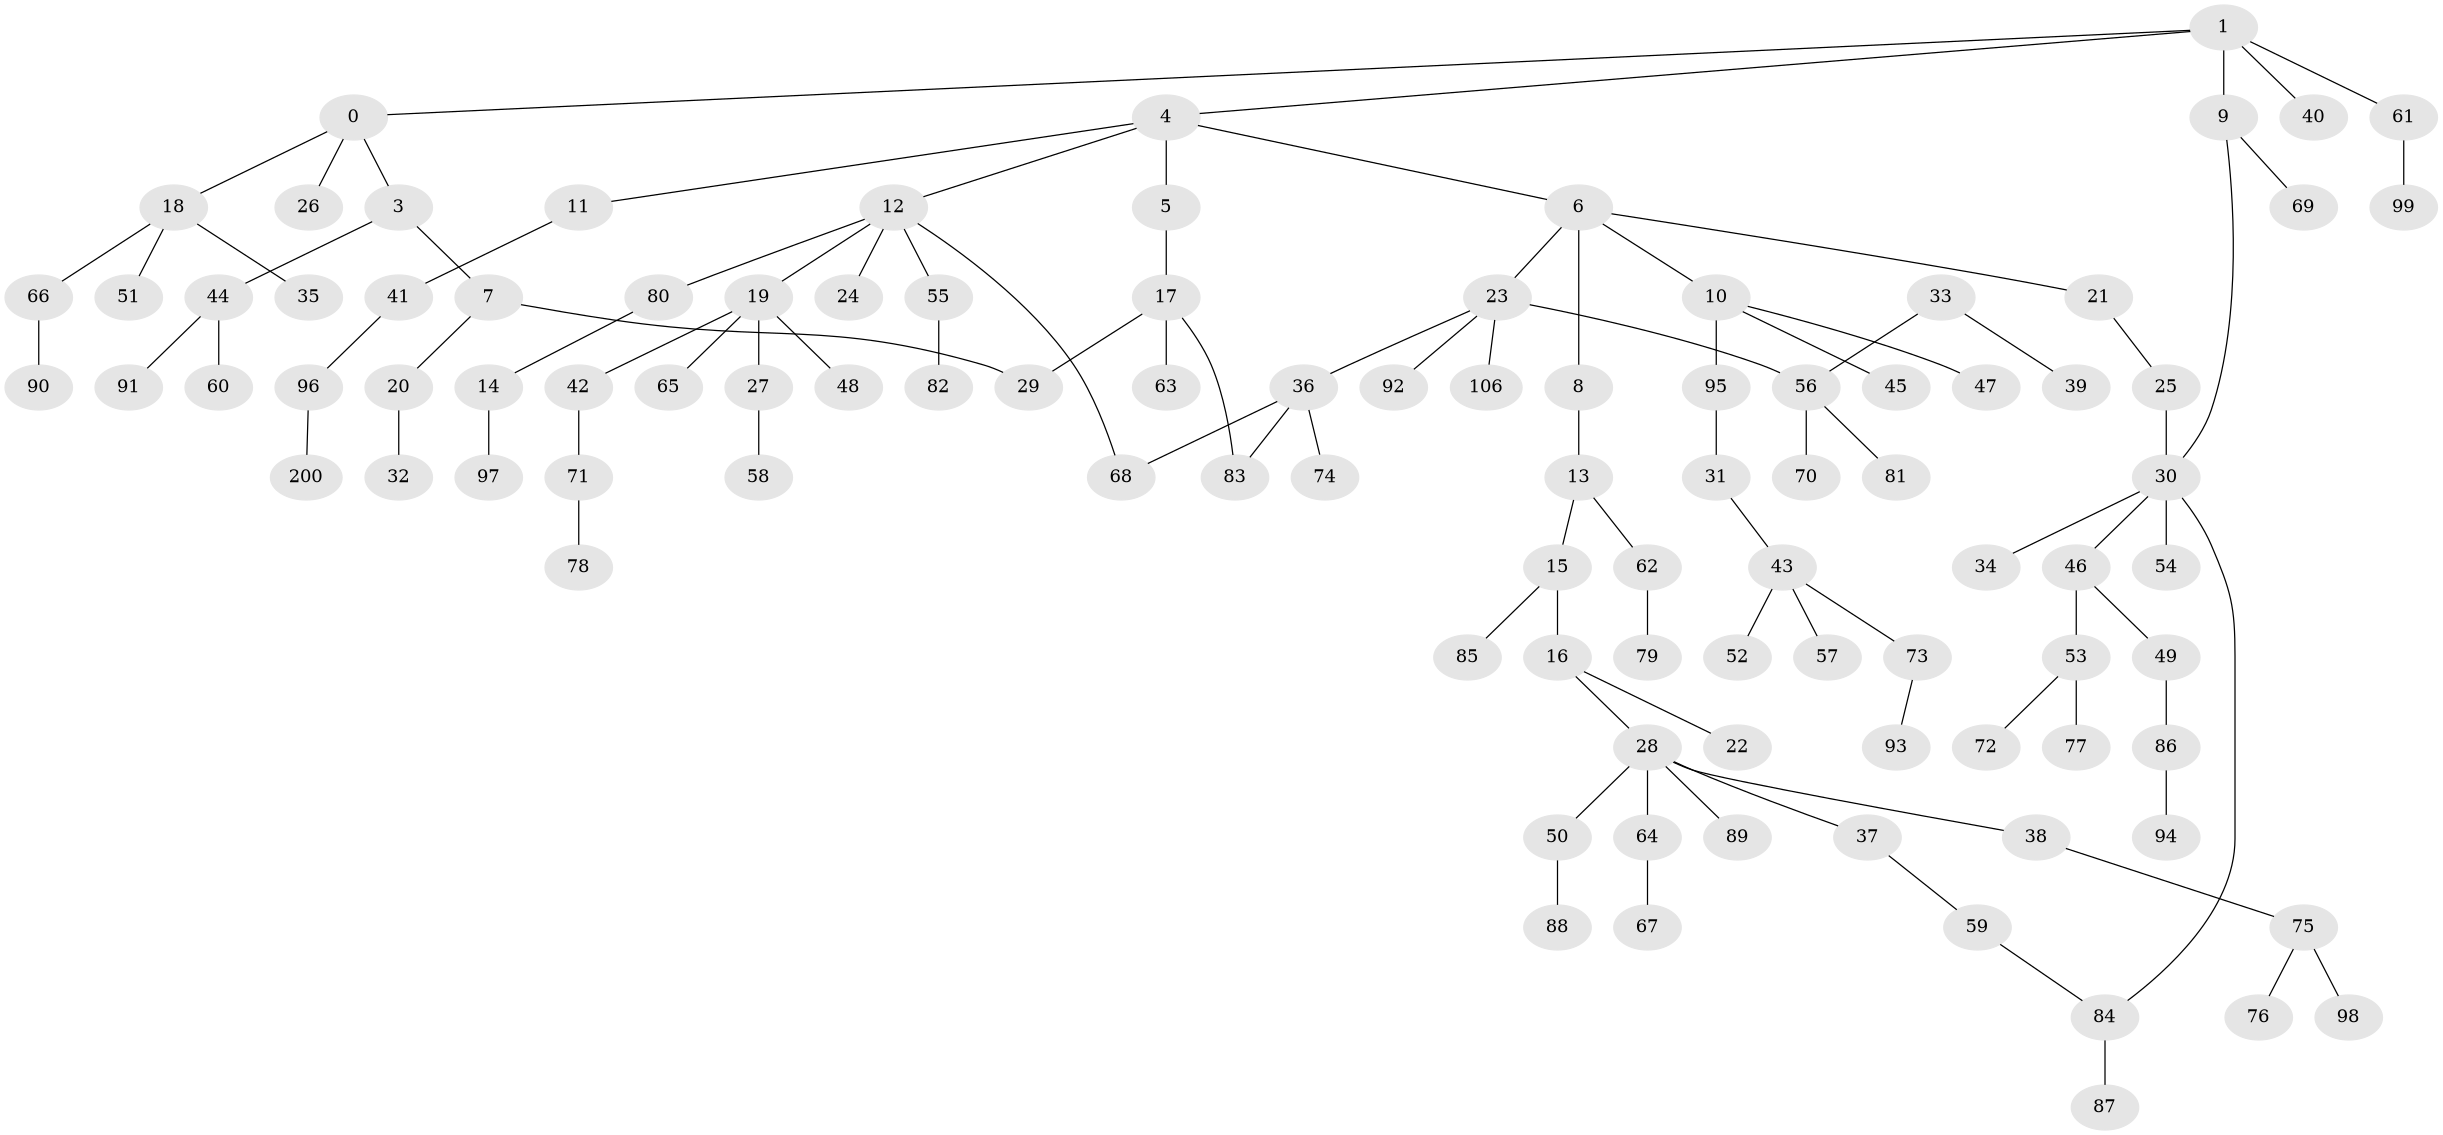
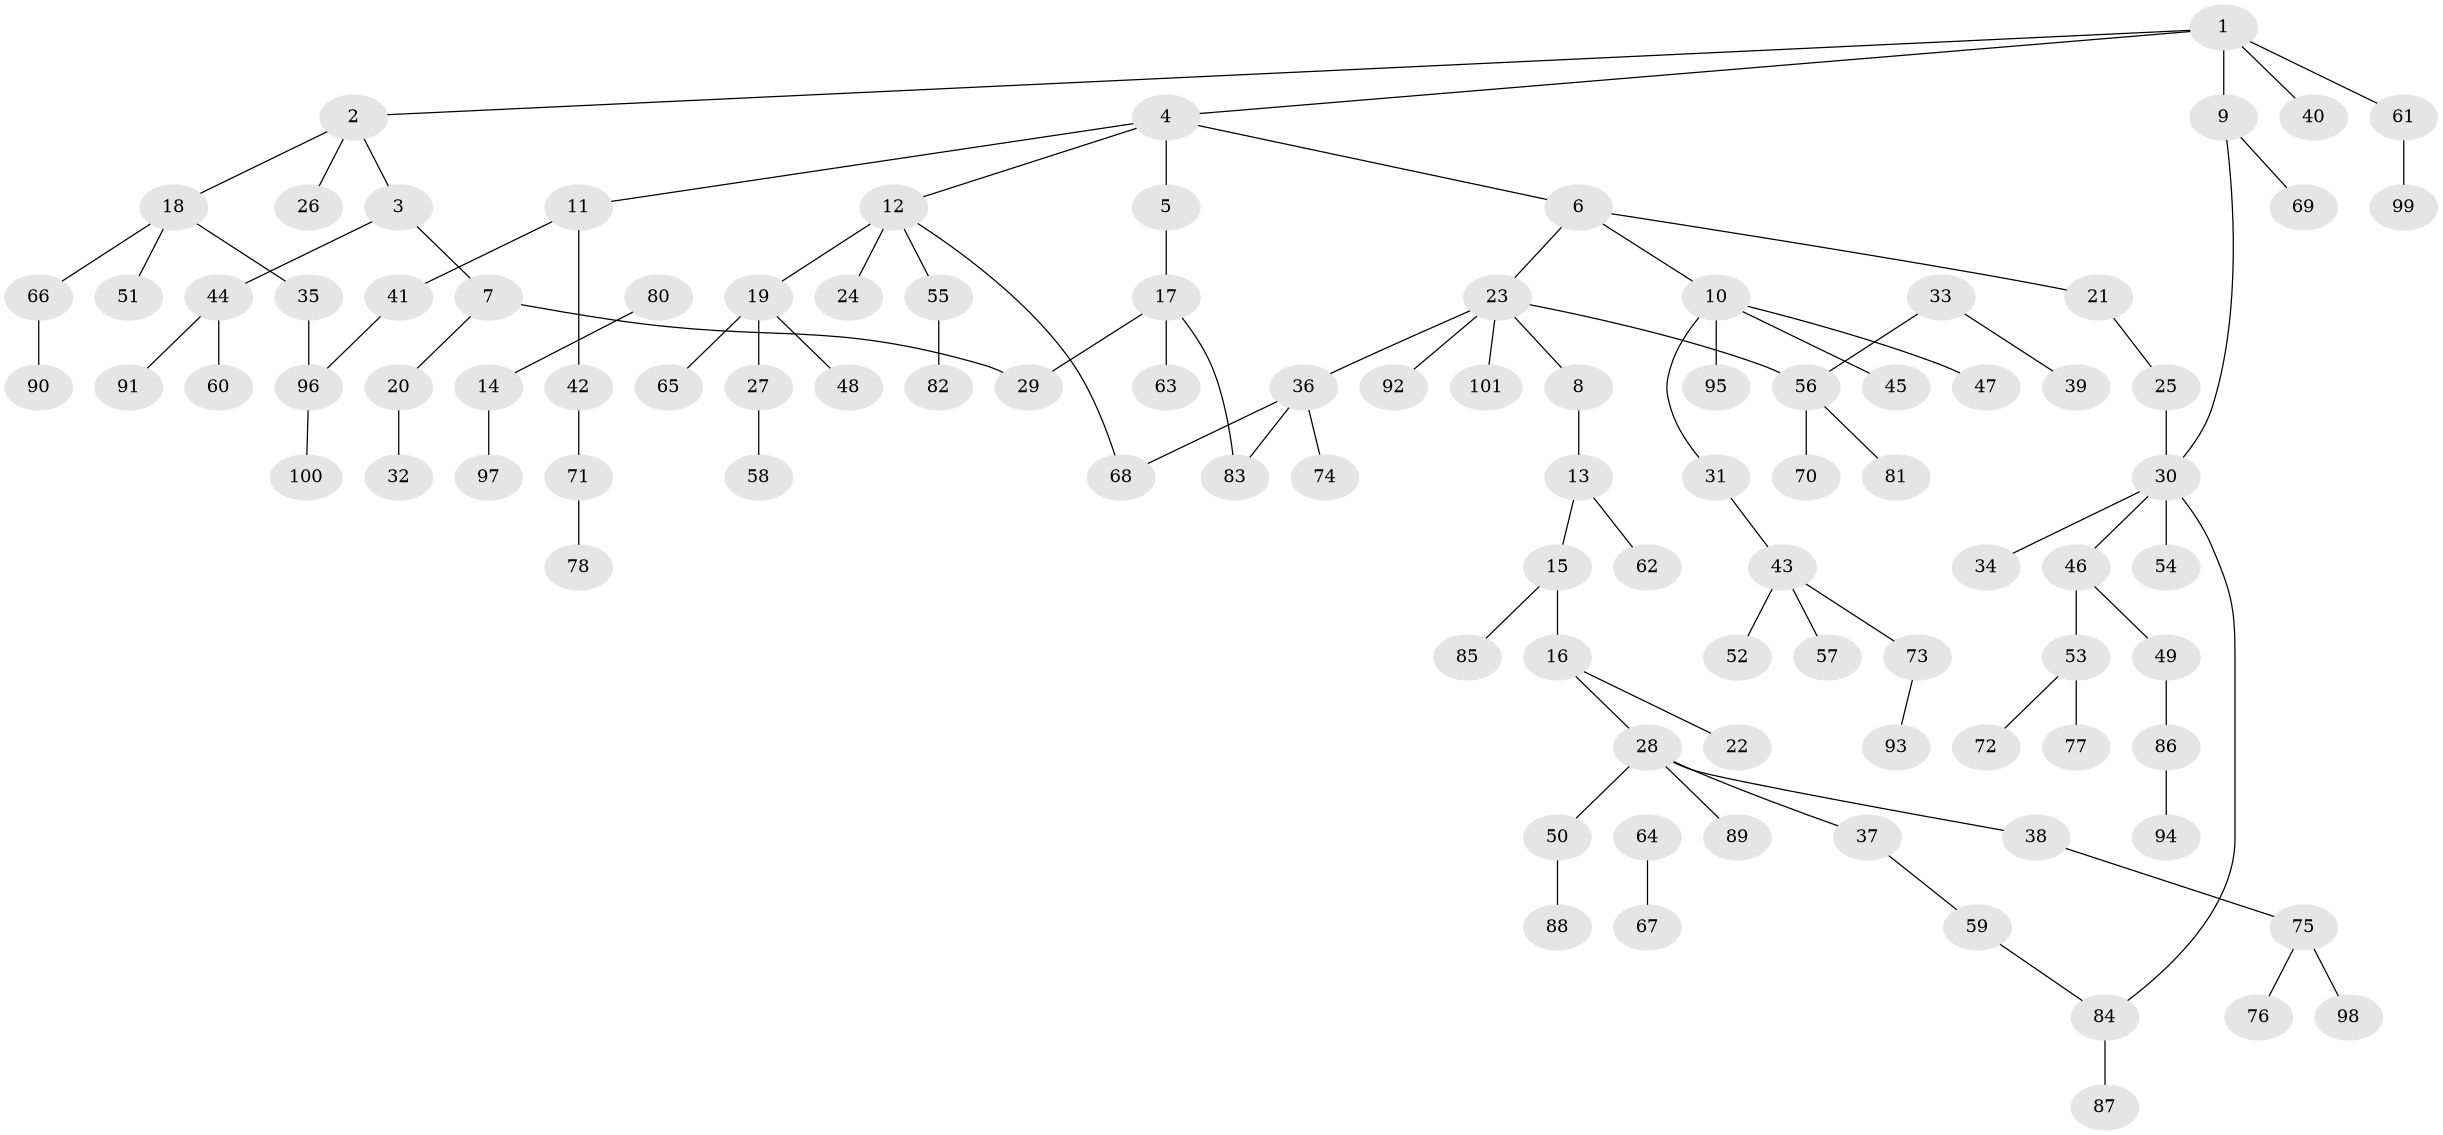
node "0": label "0" -> "2"
edge "12" -- "80": removed
edge "6" -- "8": now "23" -- "8"
edge "19" -- "42": now "11" -- "42"
edge "35" -- "96": added
node "106": label "106" -> "101"
edge "95" -- "31": now "10" -- "31"
node "200": label "200" -> "100"
node "79": removed
edge "28" -- "64": removed
